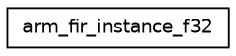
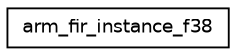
node "arm_fir_instance_f32": label "arm_fir_instance_f32" -> "arm_fir_instance_f38"
